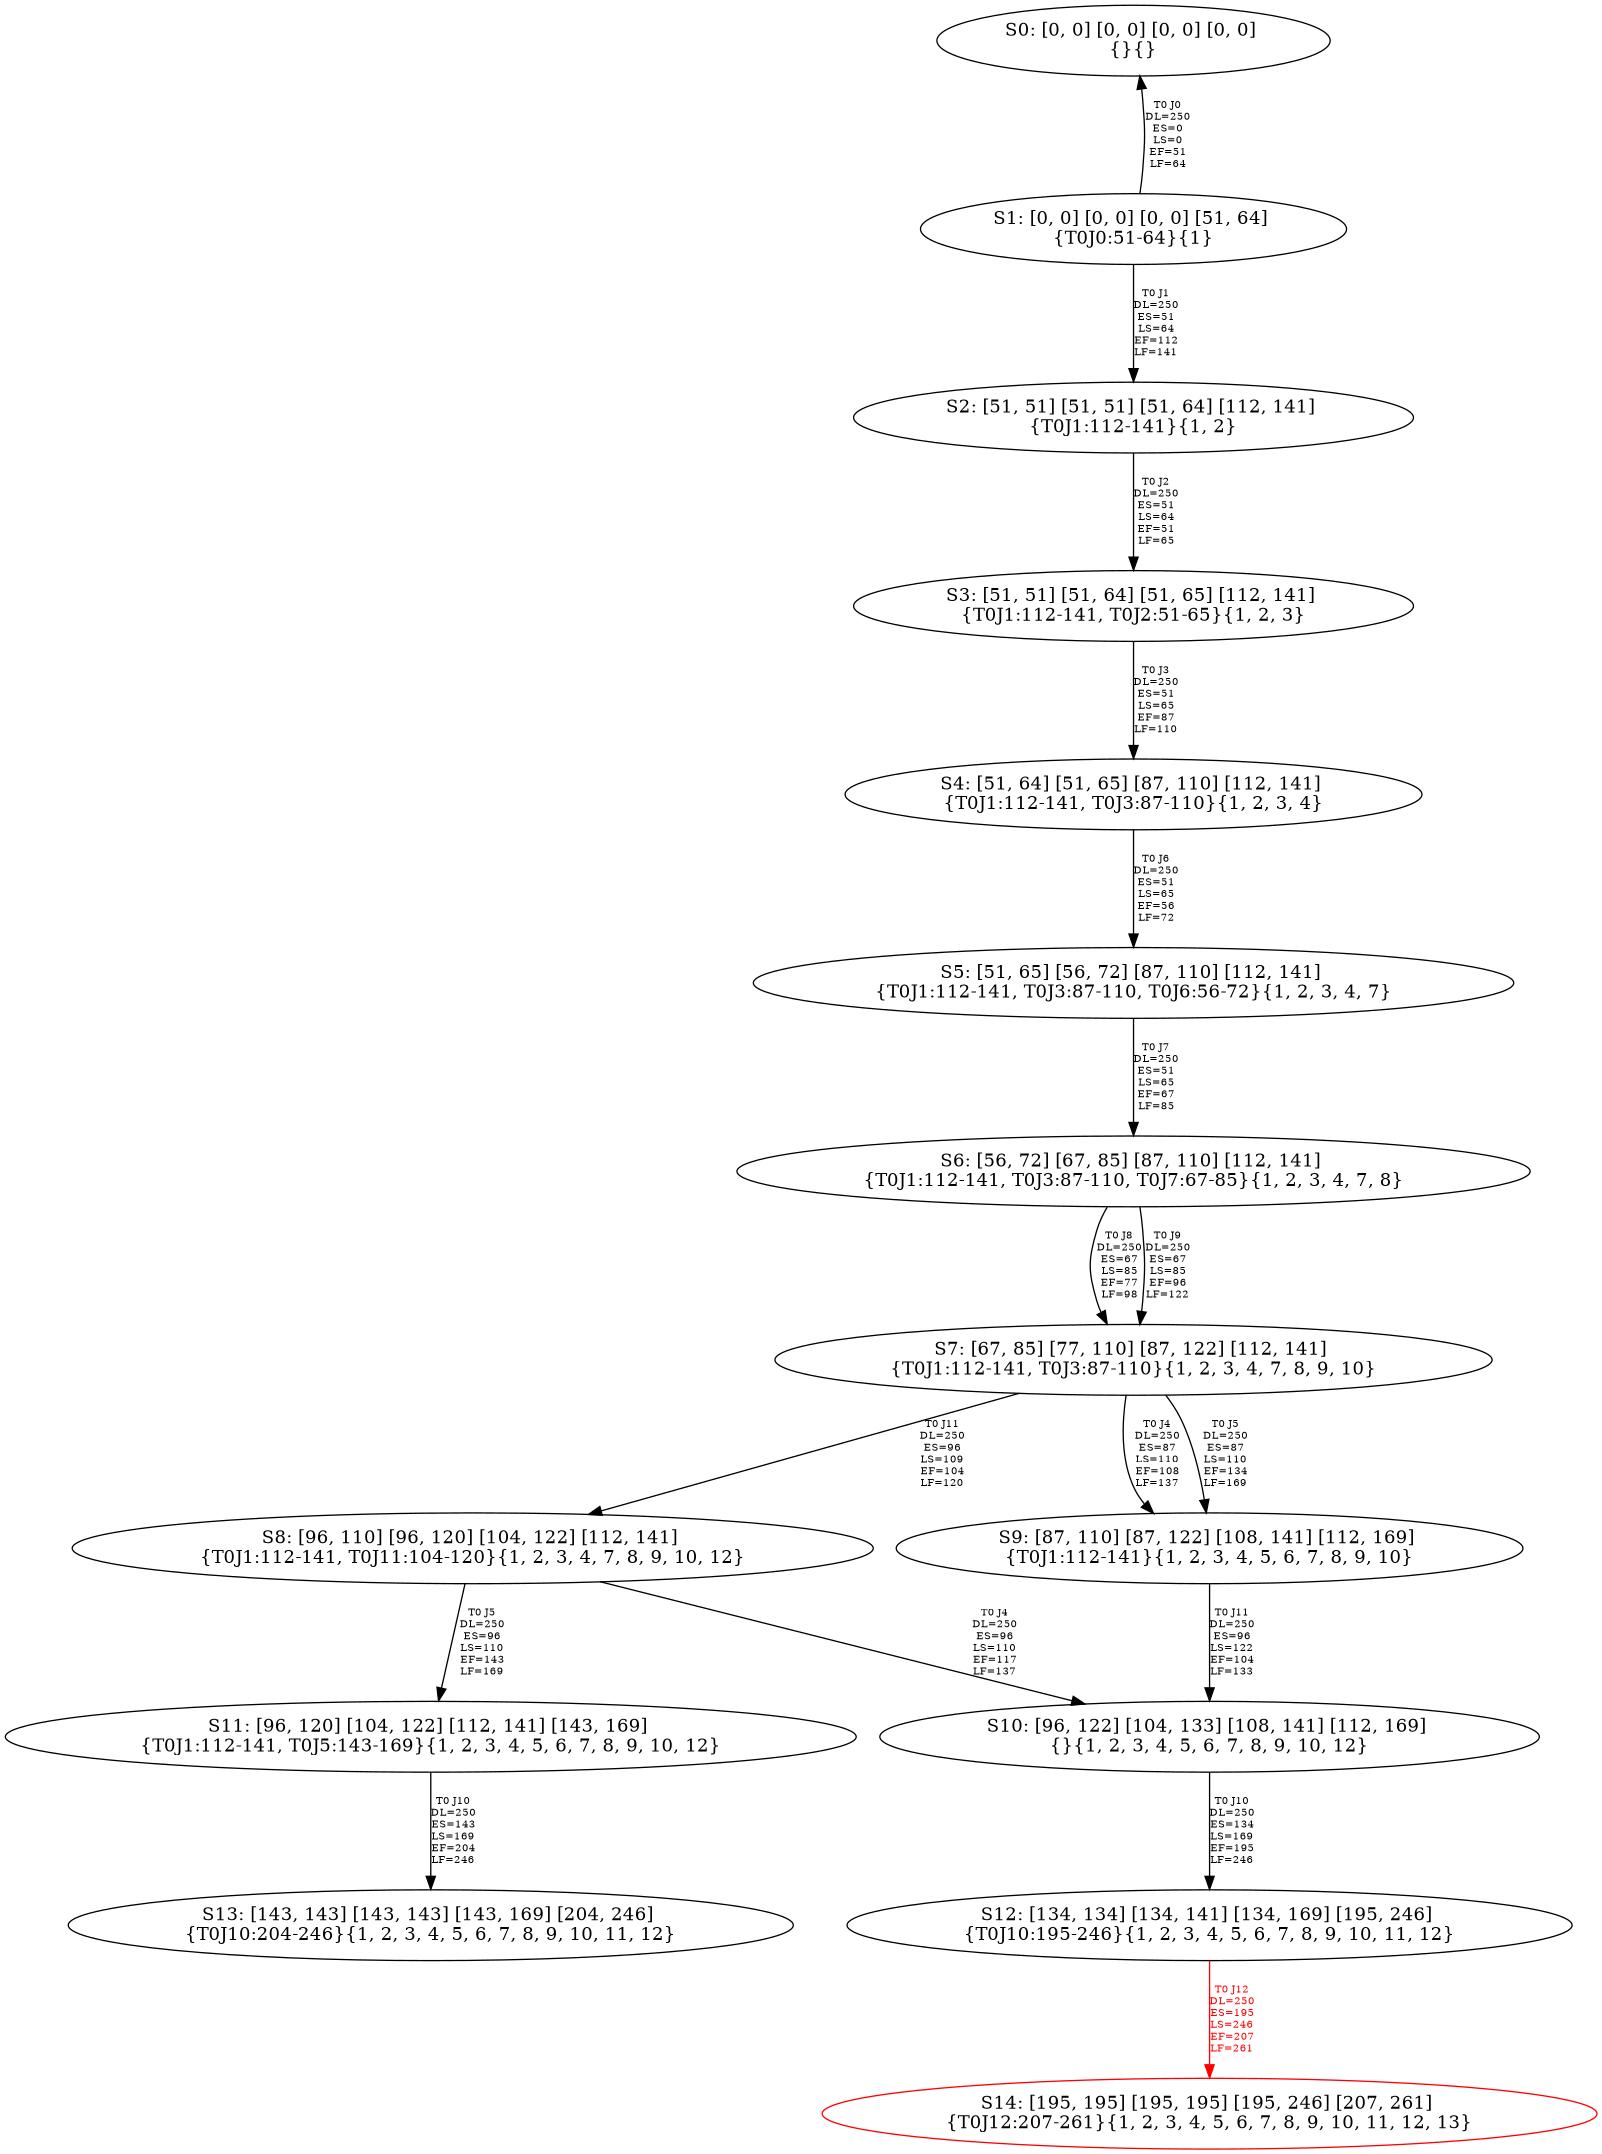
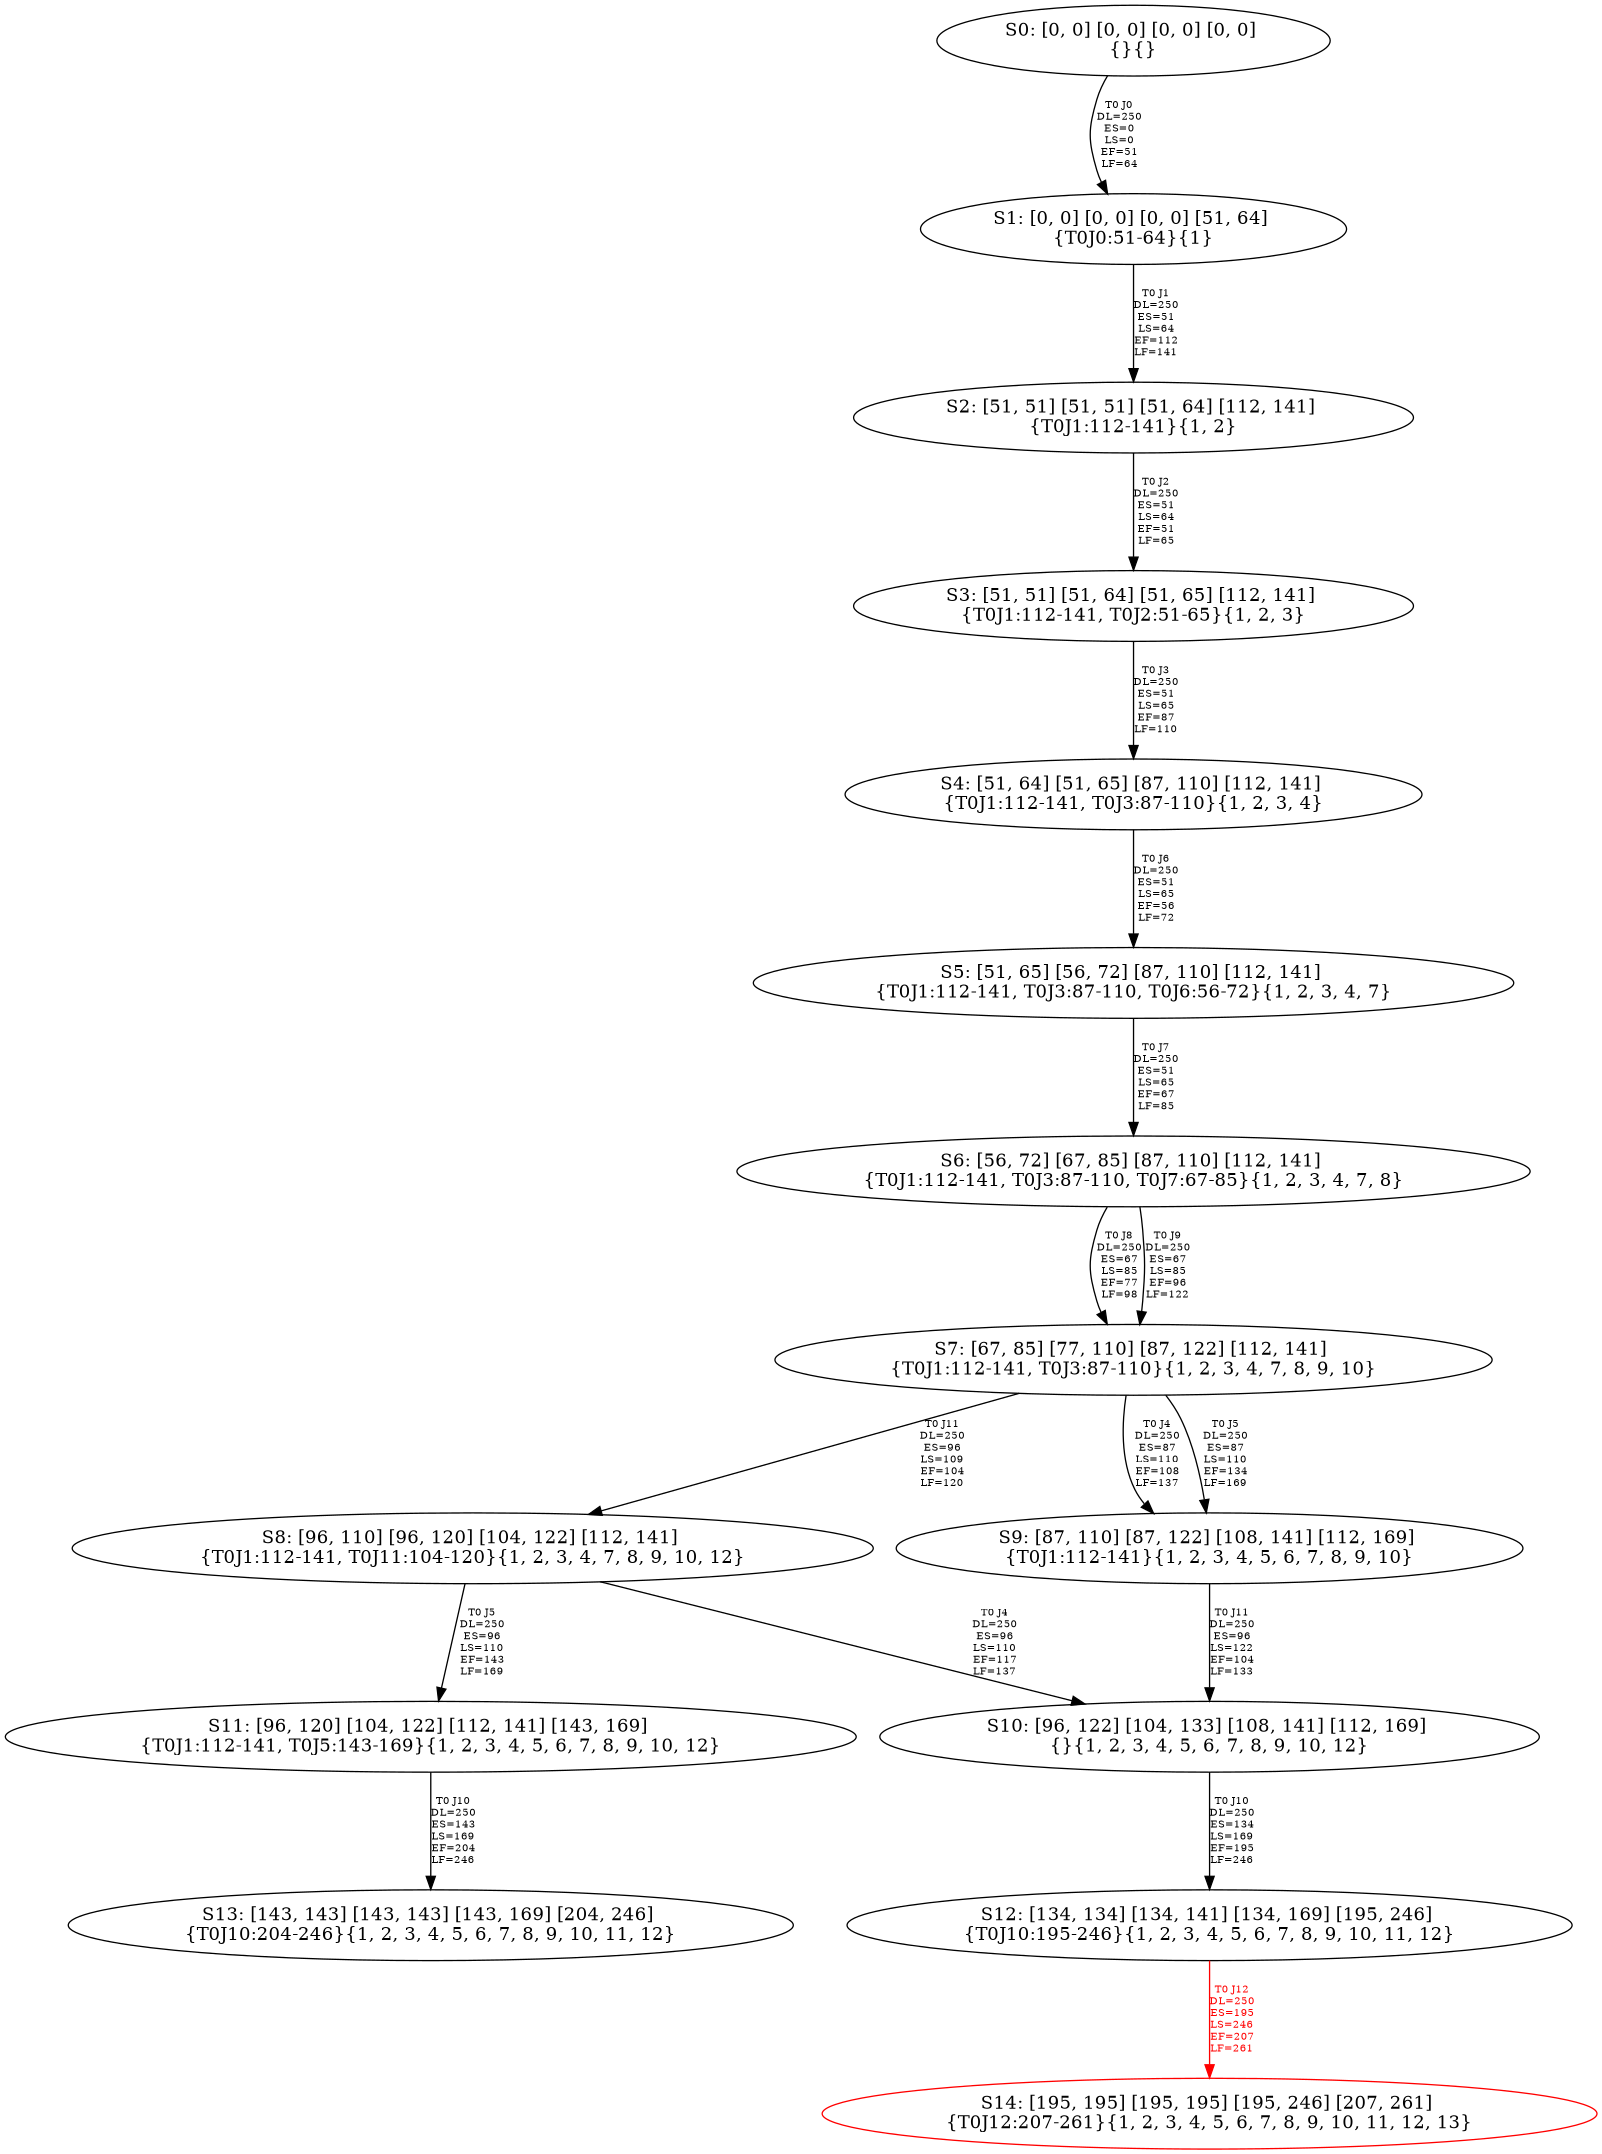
edge "S1: [0, 0] [0, 0] [0, 0] [51, 64] {T0J0:51-64}{1}" -> "S0: [0, 0] [0, 0] [0, 0] [0, 0] {}{}": reversed
